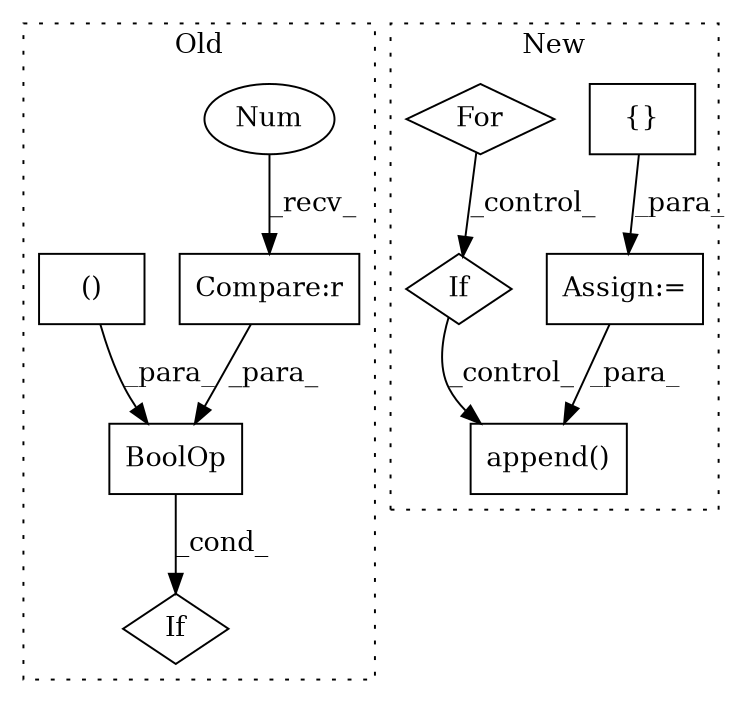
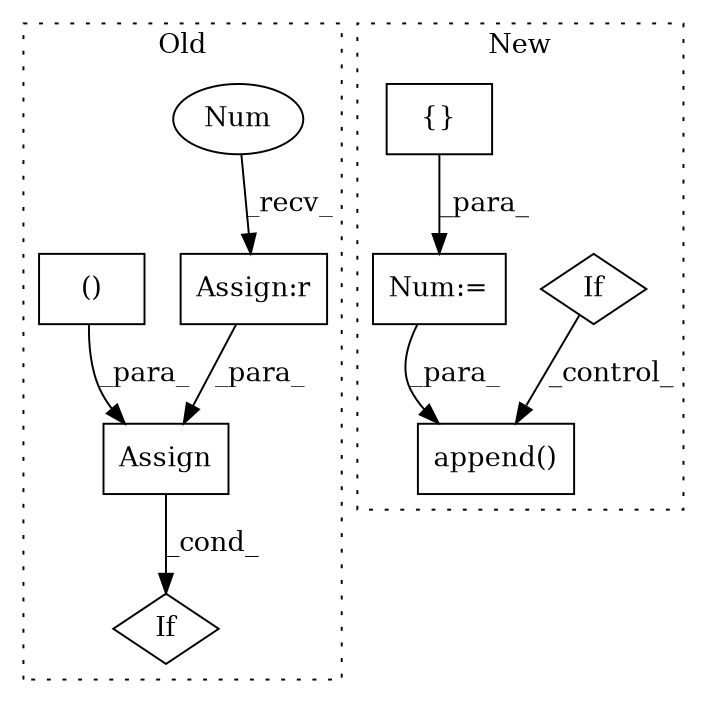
node "For": removed
node "Compare:r": label "Compare:r" -> "Assign:r"
node "Assign:=": label "Assign:=" -> "Num:="
node "BoolOp": label "BoolOp" -> "Assign"
